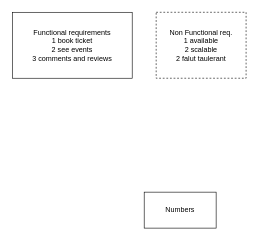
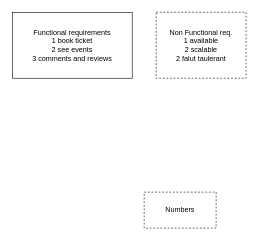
node "Numbers": style solid -> dashed
